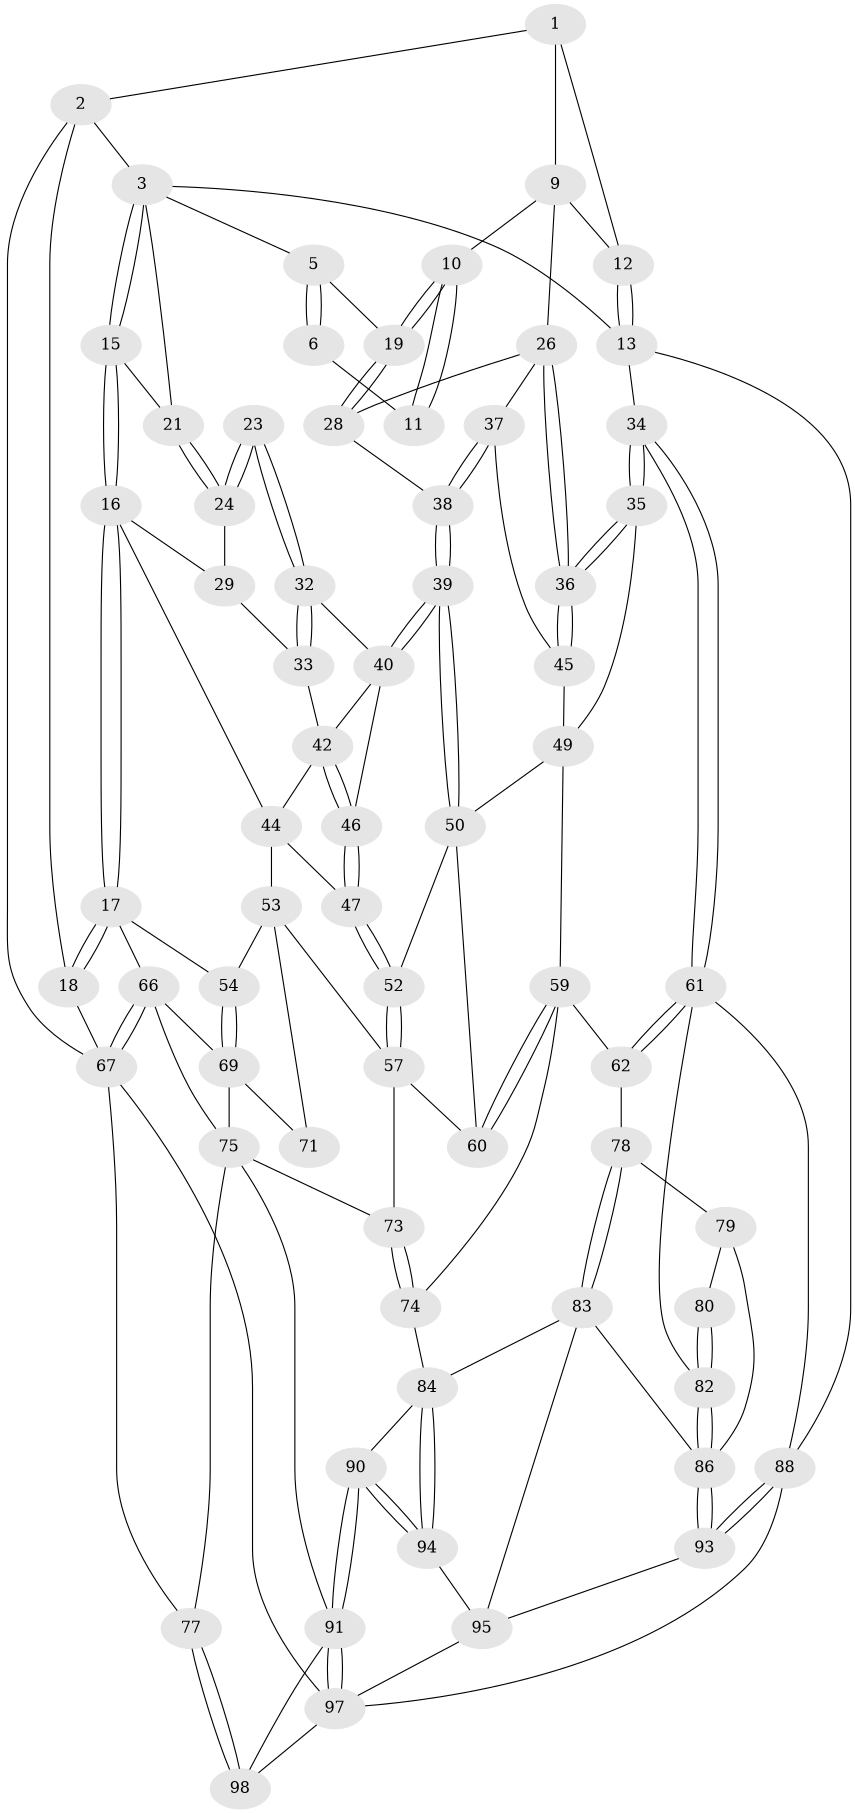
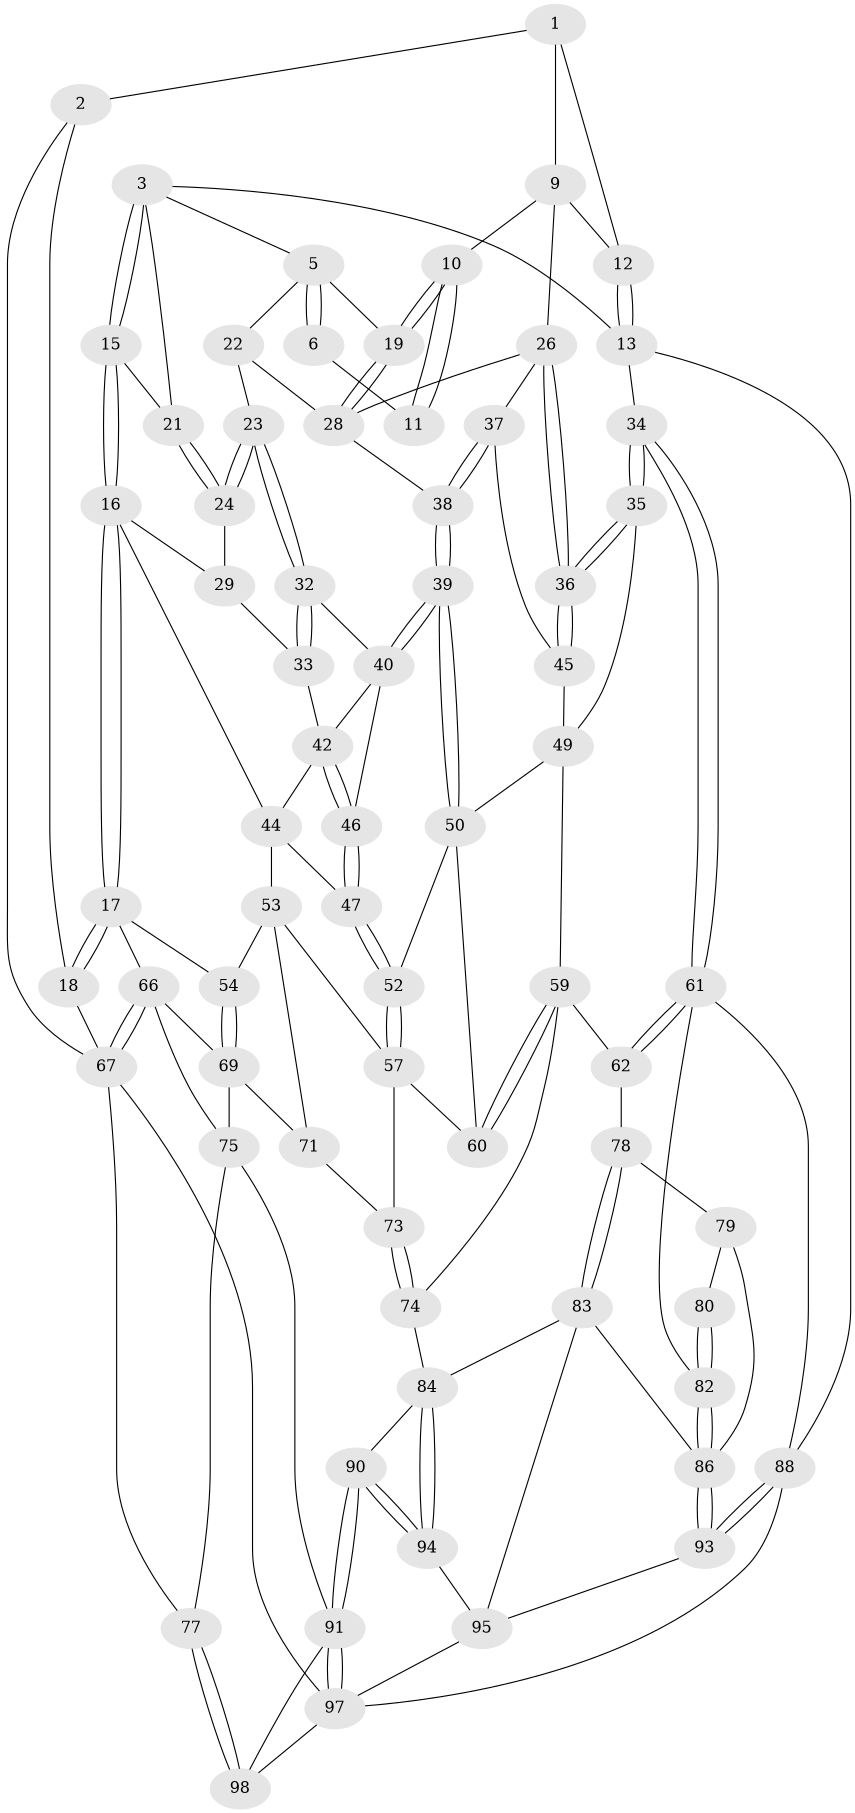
edge "2" -- "3": removed
node "22": added
edge "75" -- "73": now "71" -- "73"
